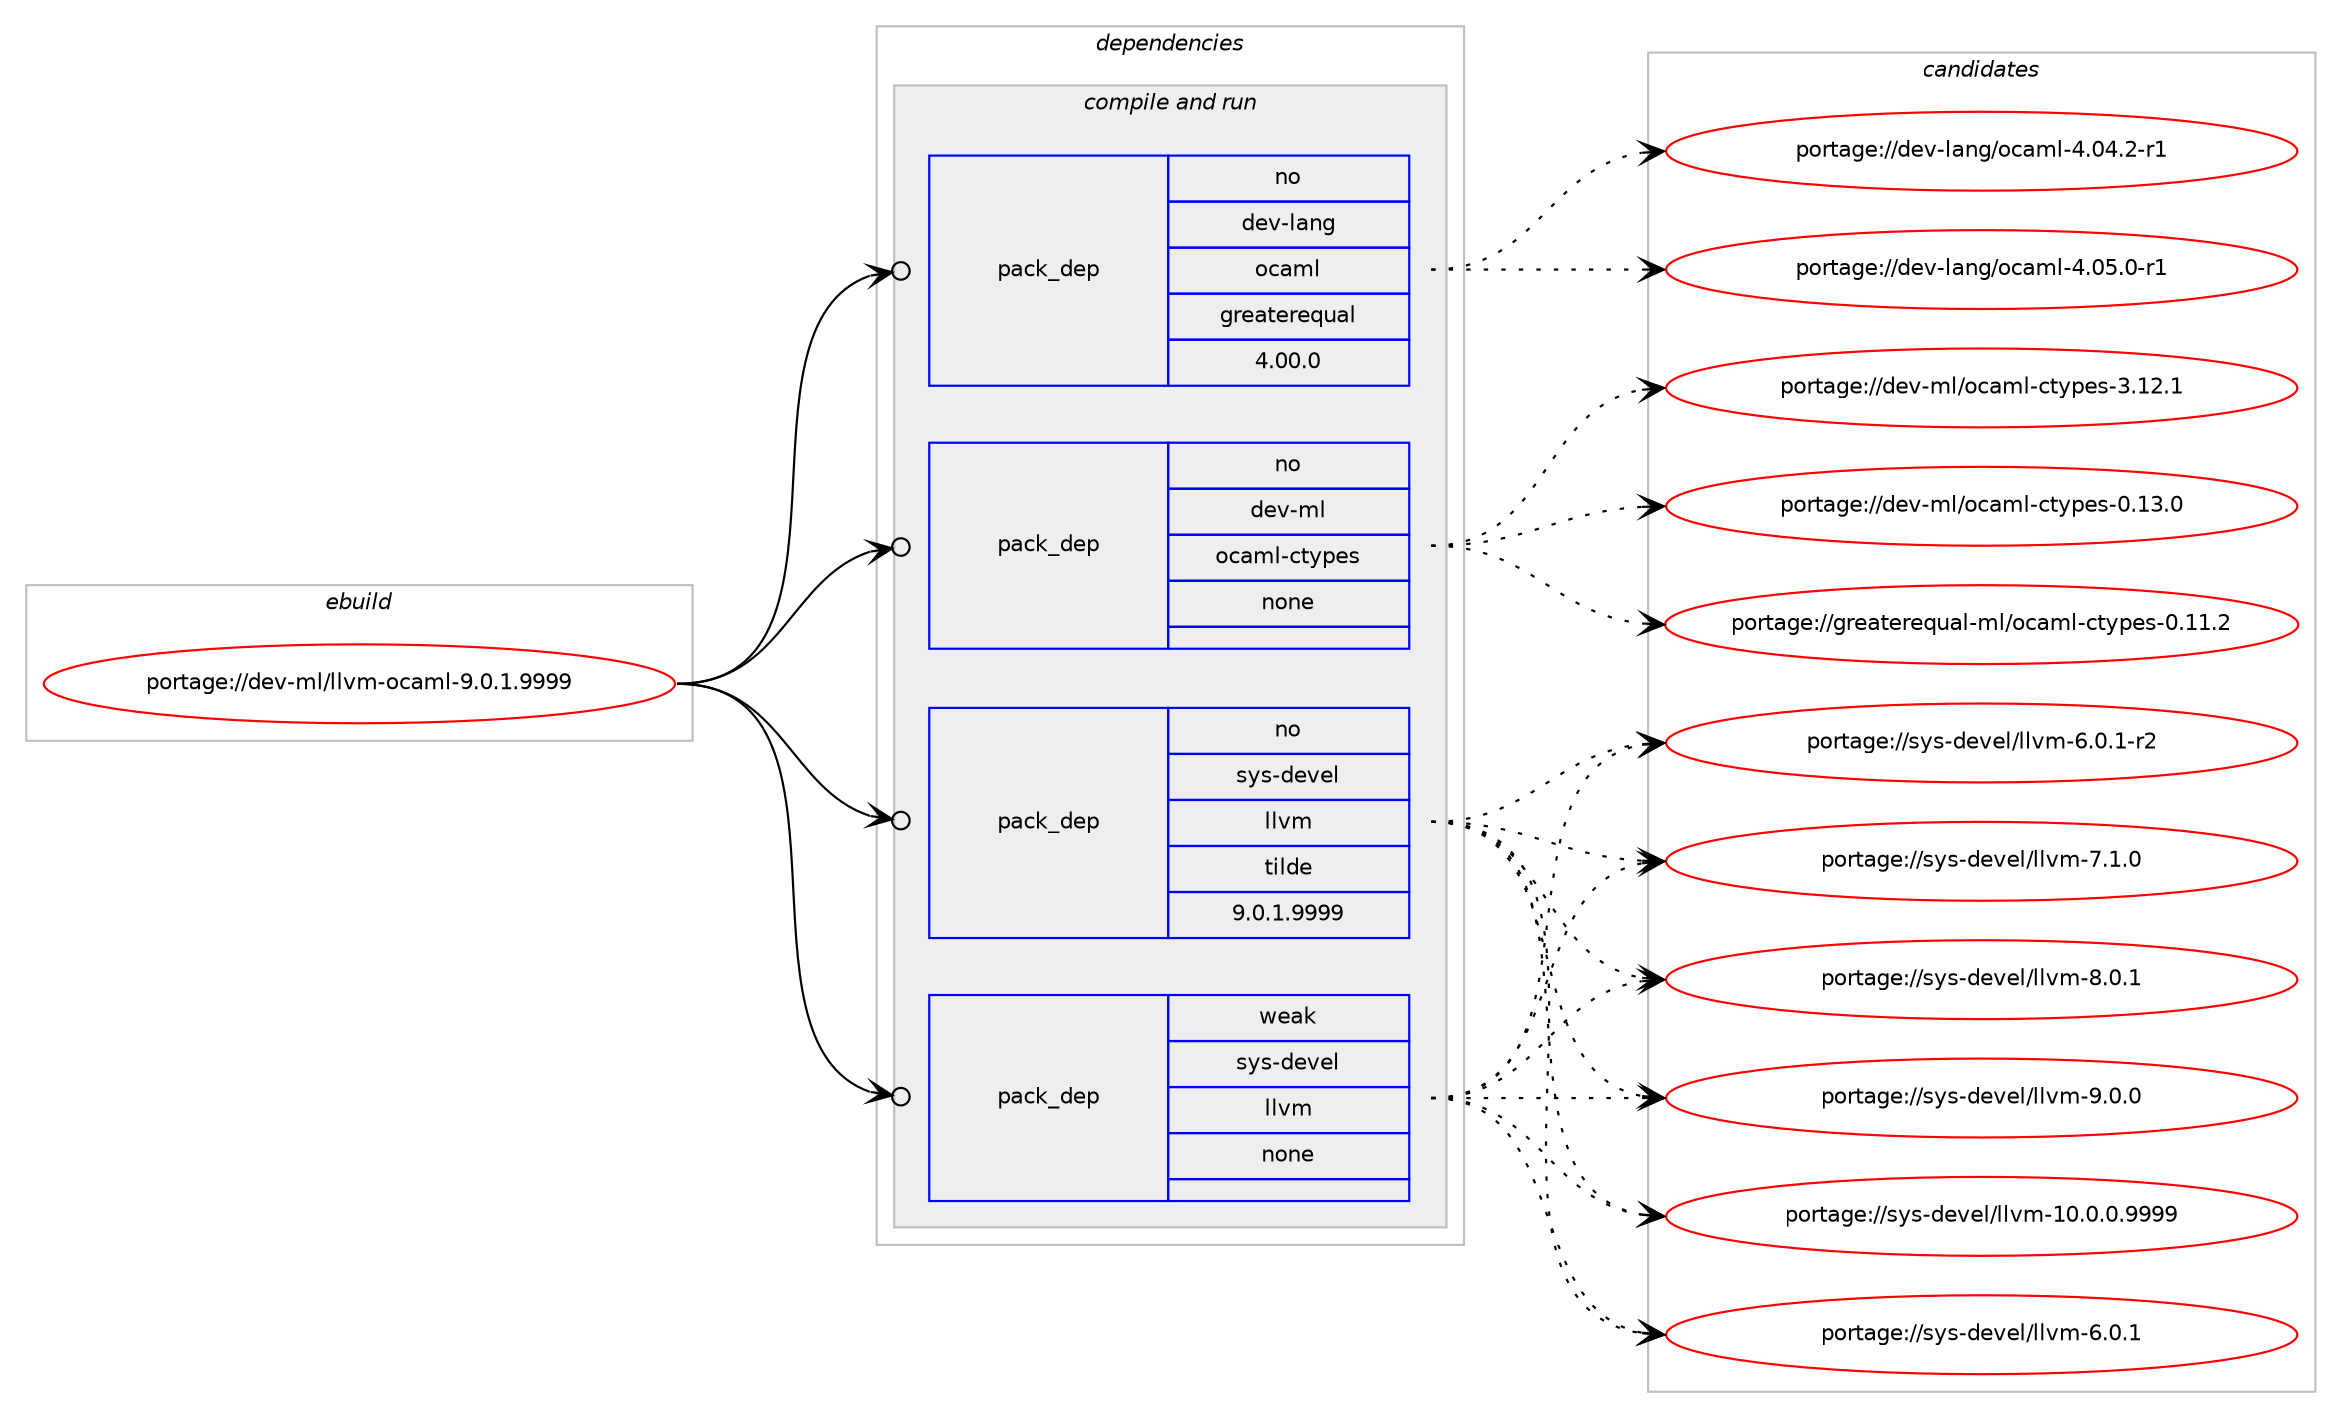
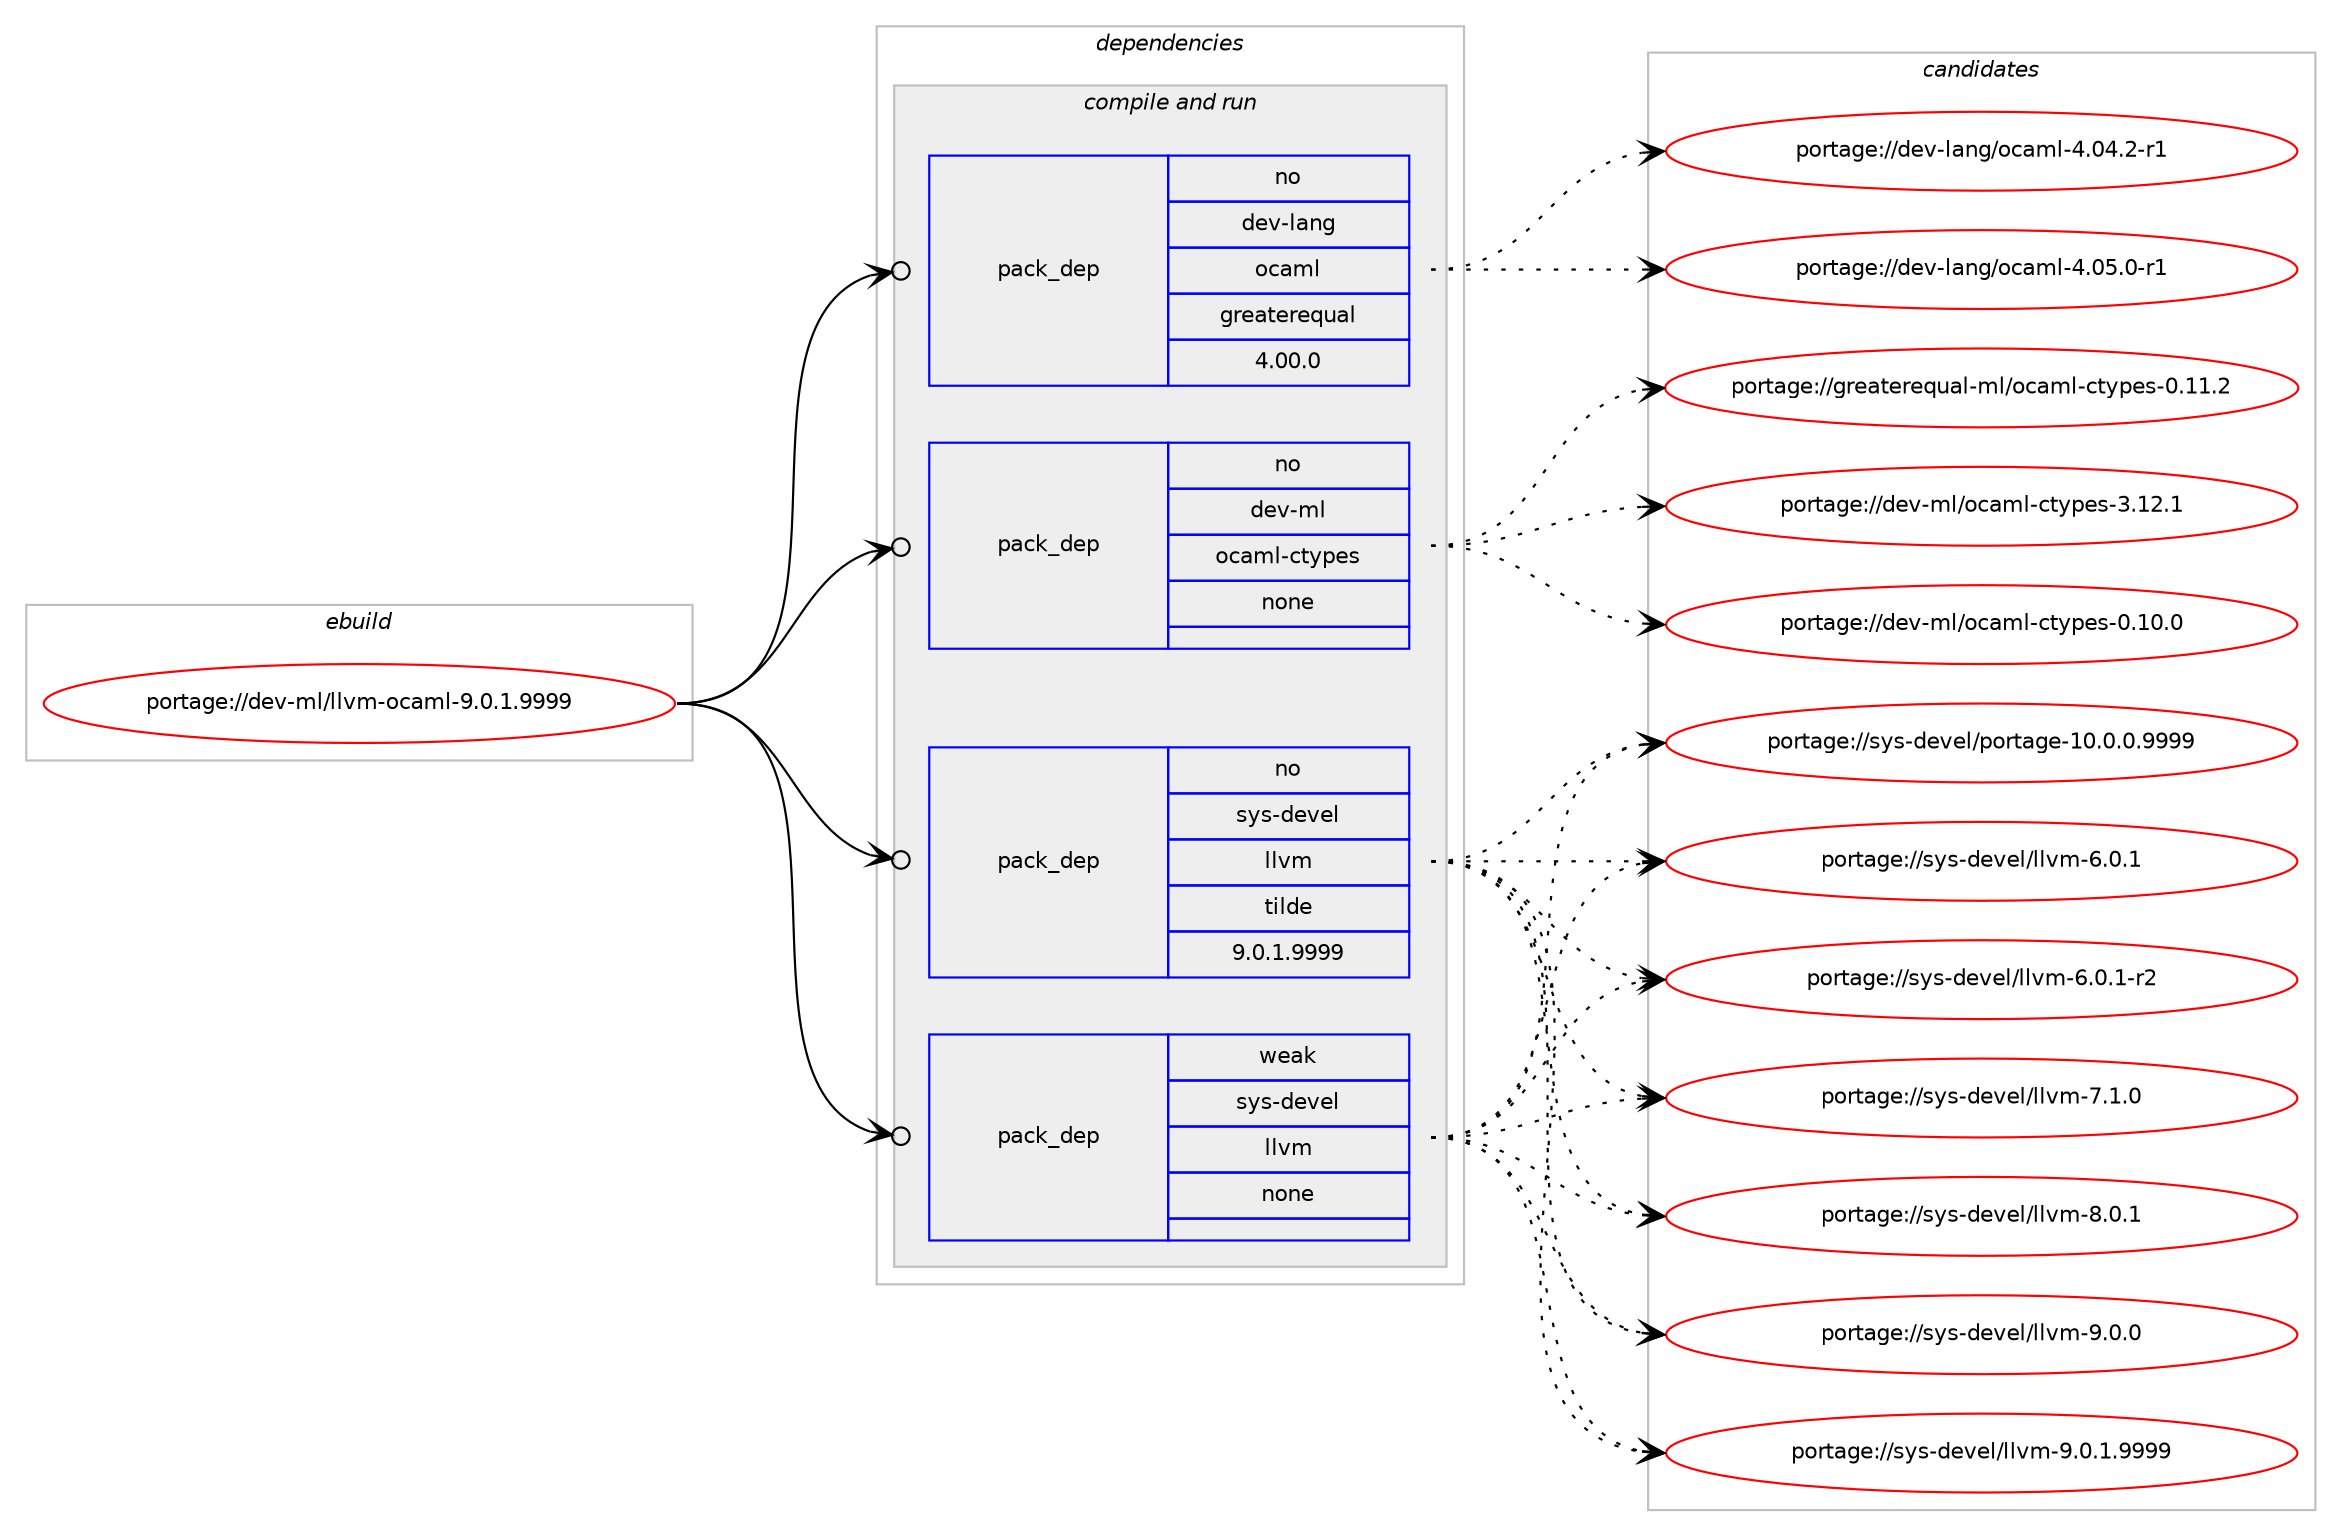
node "portage://dev-ml/ocaml-ctypes-0.13.0": label "portage://dev-ml/ocaml-ctypes-0.13.0" -> "portage://dev-ml/ocaml-ctypes-0.10.0"
node "portage://sys-devel/llvm-10.0.0.9999": label "portage://sys-devel/llvm-10.0.0.9999" -> "portage://sys-devel/portage-10.0.0.9999"
node "portage://sys-devel/llvm-9.0.1.9999": added
